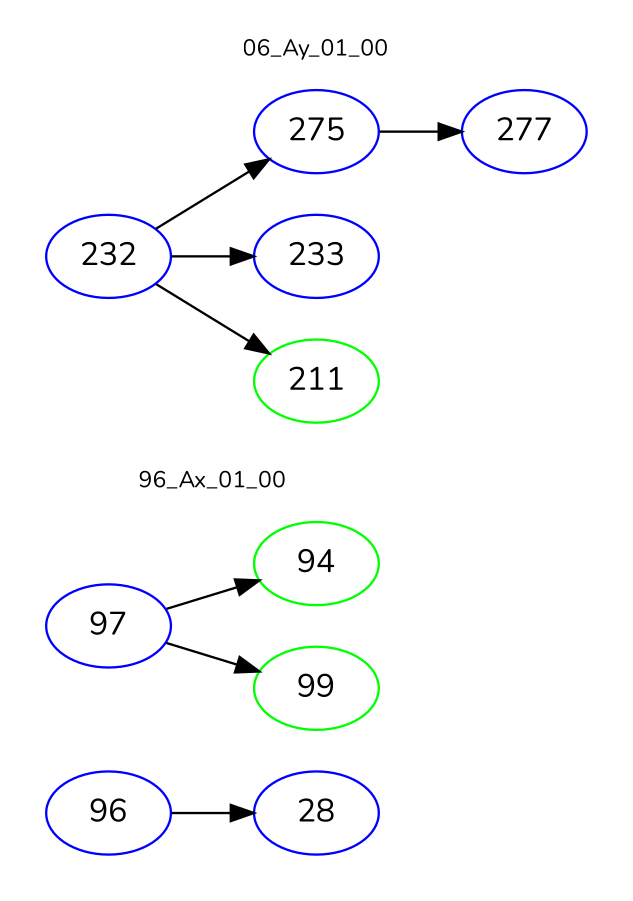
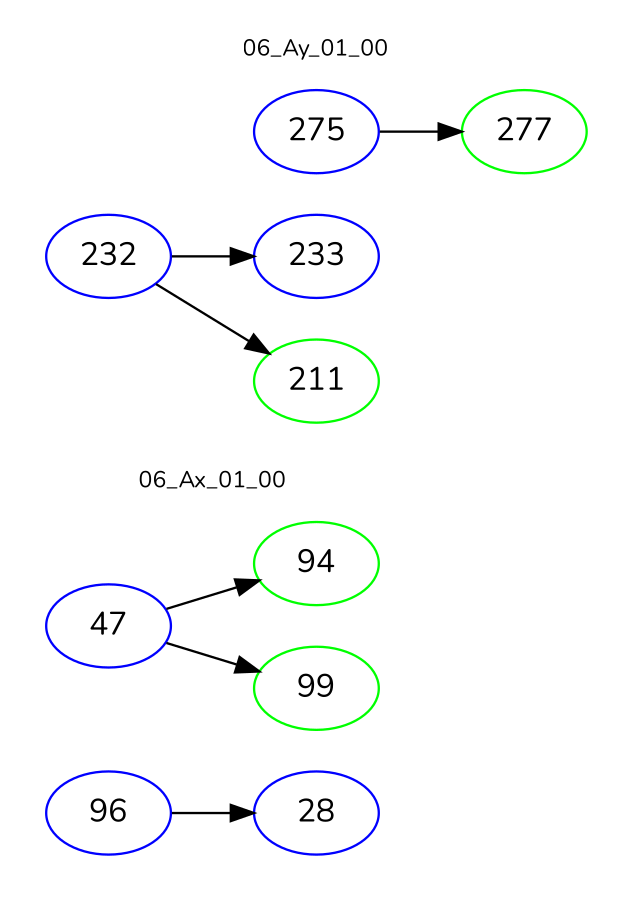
node "277": color blue -> green
edge "232" -> "275": removed
cluster "96_Ax_01_00": label "96_Ax_01_00" -> "06_Ax_01_00"
node "97": label "97" -> "47"
